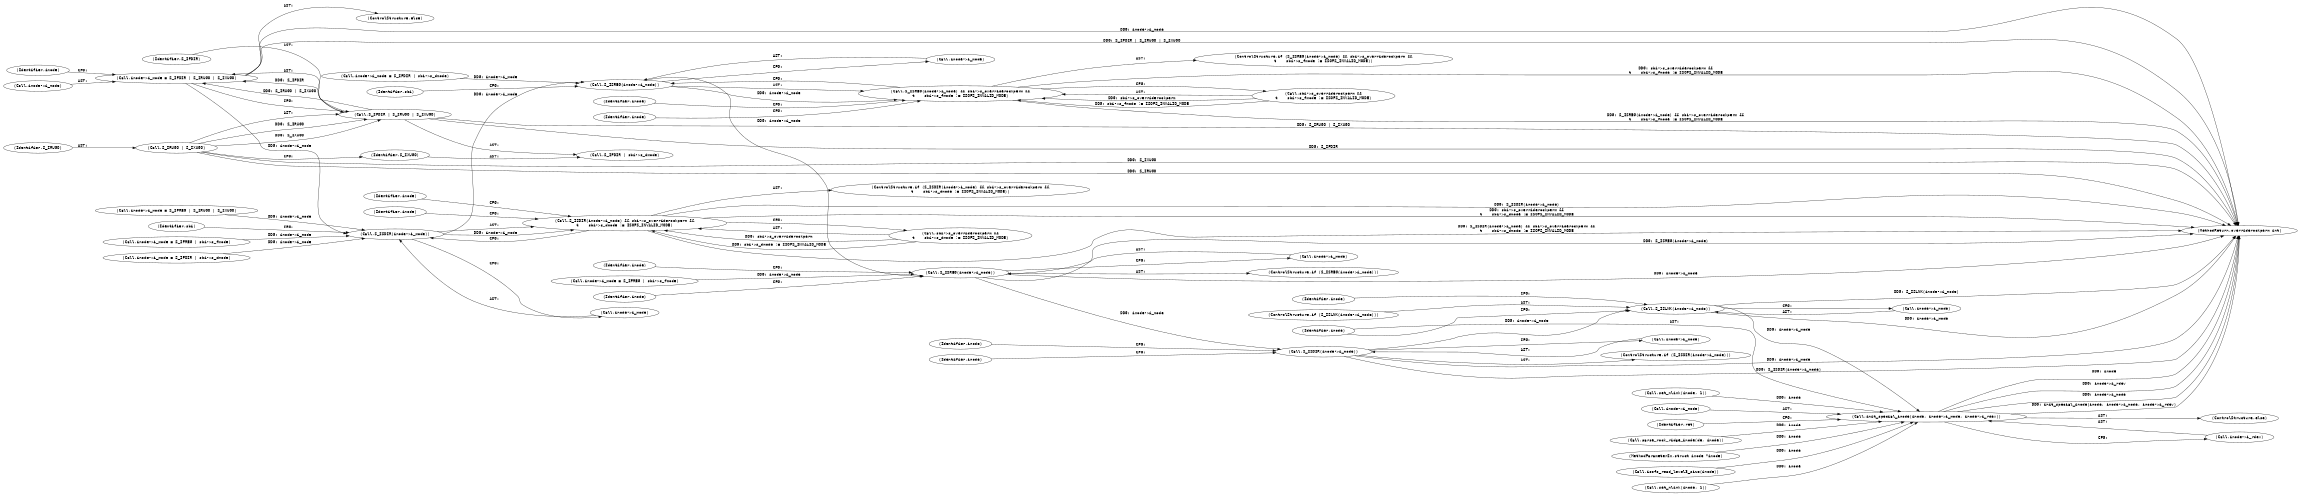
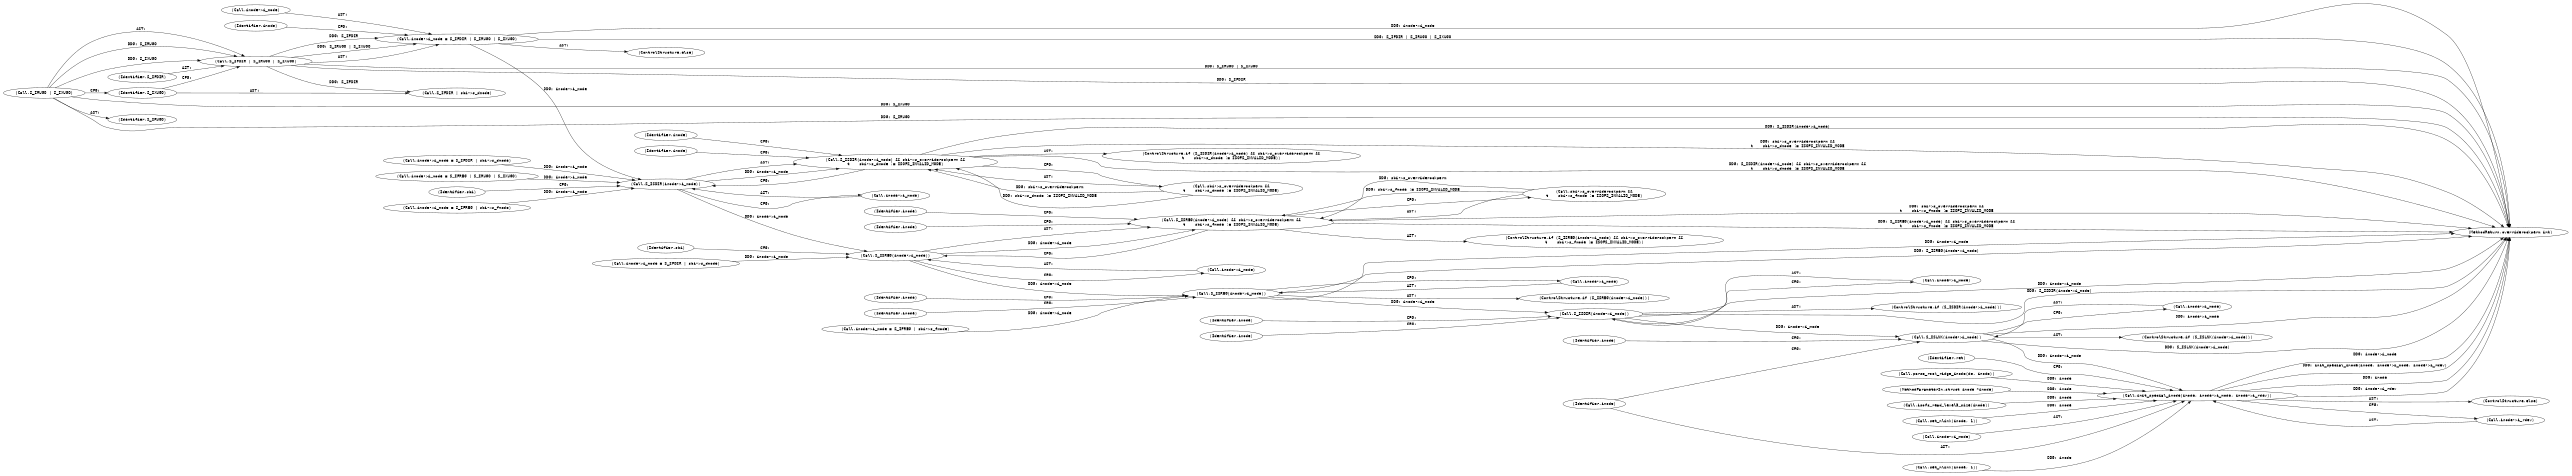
edge "(Call,inode->i_mode = S_IFDIR | S_IRUGO | S_IXUGO)" -> "(Call,S_IFDIR | S_IRUGO | S_IXUGO)": now "(Identifier,S_IXUGO)" -> "(Call,S_IFDIR | S_IRUGO | S_IXUGO)"
edge "(Call,S_IFDIR | S_IRUGO | S_IXUGO)" -> "(Call,S_IFDIR | sbi->s_dmode)": label "AST: " -> "DDG: S_IFDIR"
edge "(Identifier,S_IRUGO)" -> "(Call,S_IRUGO | S_IXUGO)": reversed
edge "(ControlStructure,if (S_ISLNK(inode->i_mode)))" -> "(Call,S_ISLNK(inode->i_mode))": reversed
